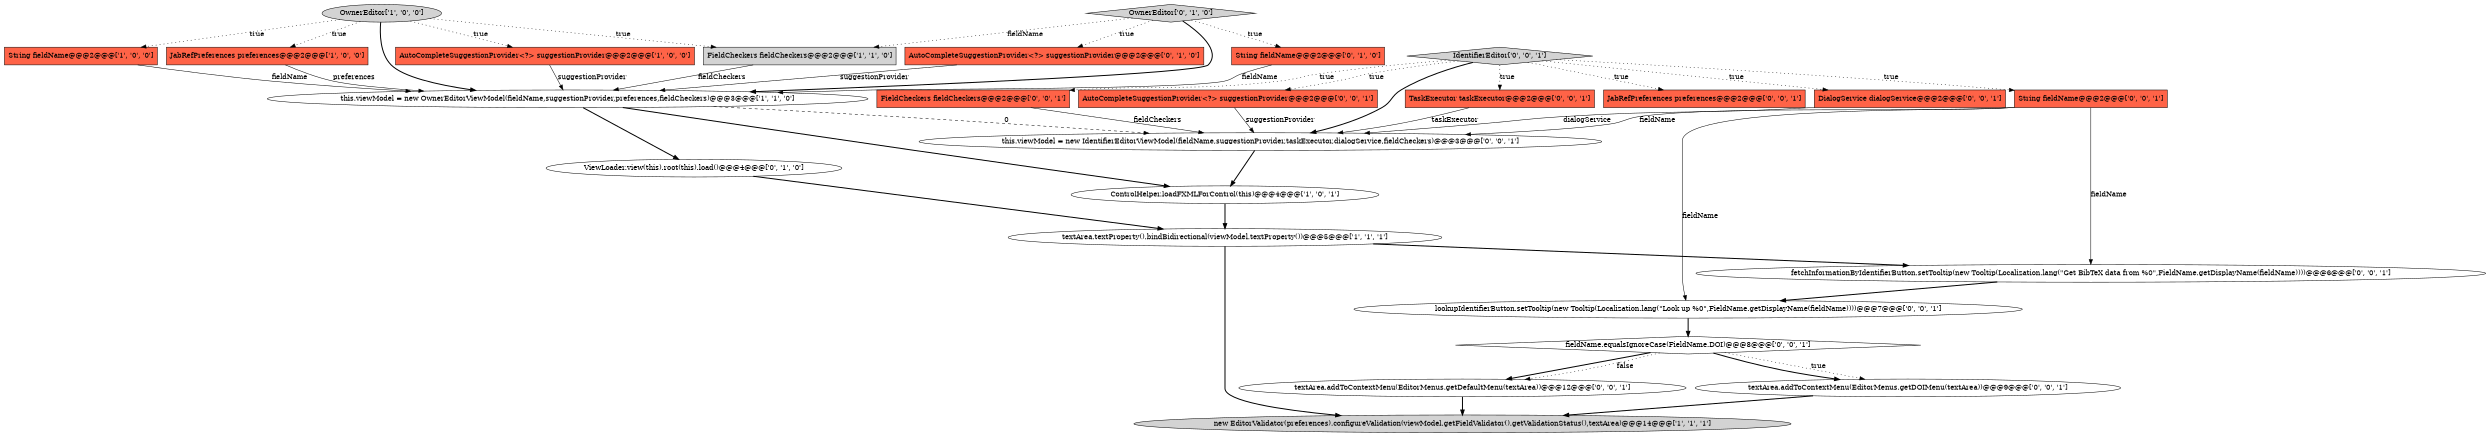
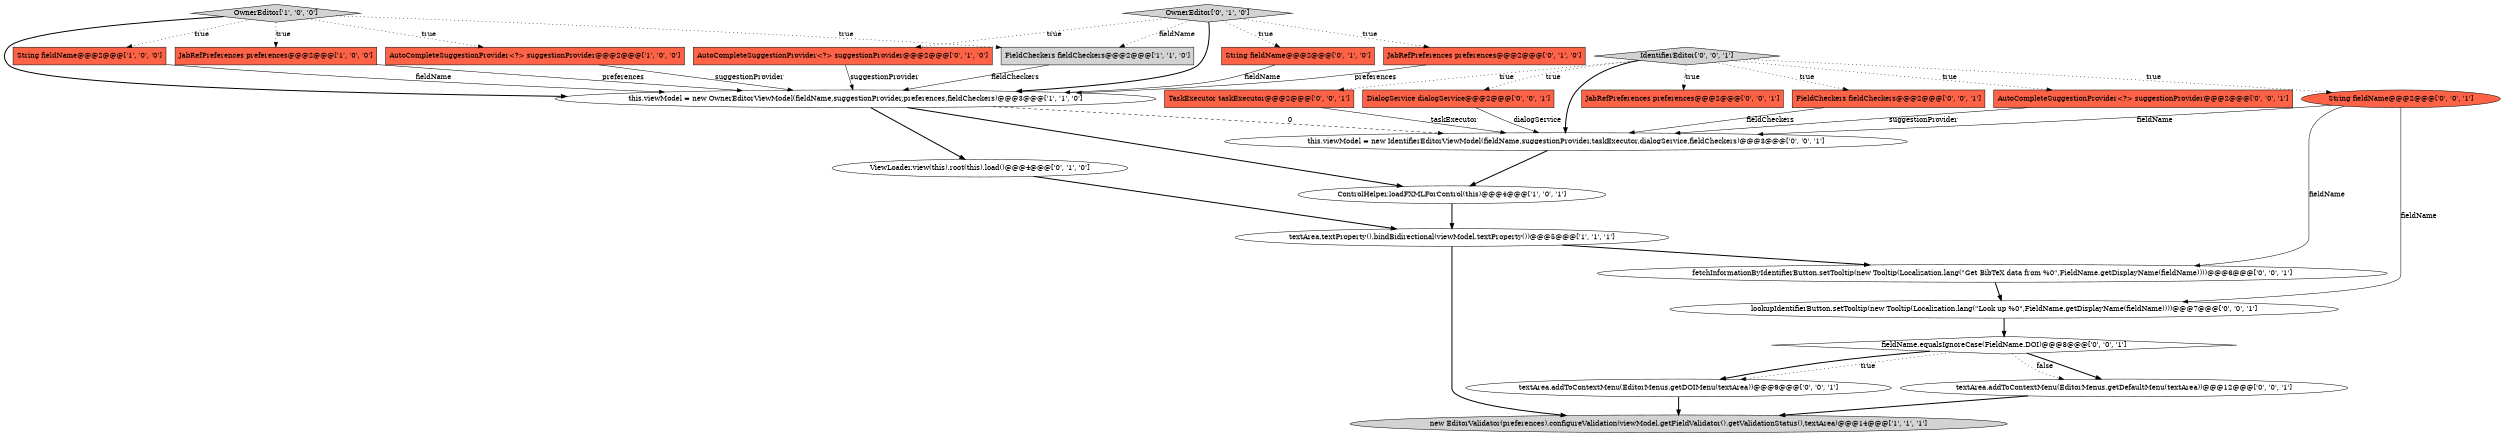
node "OwnerEditor['1', '0', '0']": shape ellipse -> diamond
node "JabRefPreferences preferences@@@2@@@['0', '1', '0']": added
node "String fieldName@@@2@@@['0', '0', '1']": shape box -> ellipse
